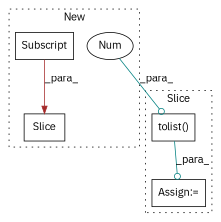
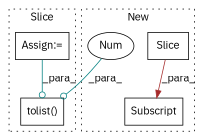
edge "Subscript" -> "Slice": reversed
edge "tolist()" -> "Assign:=": reversed
